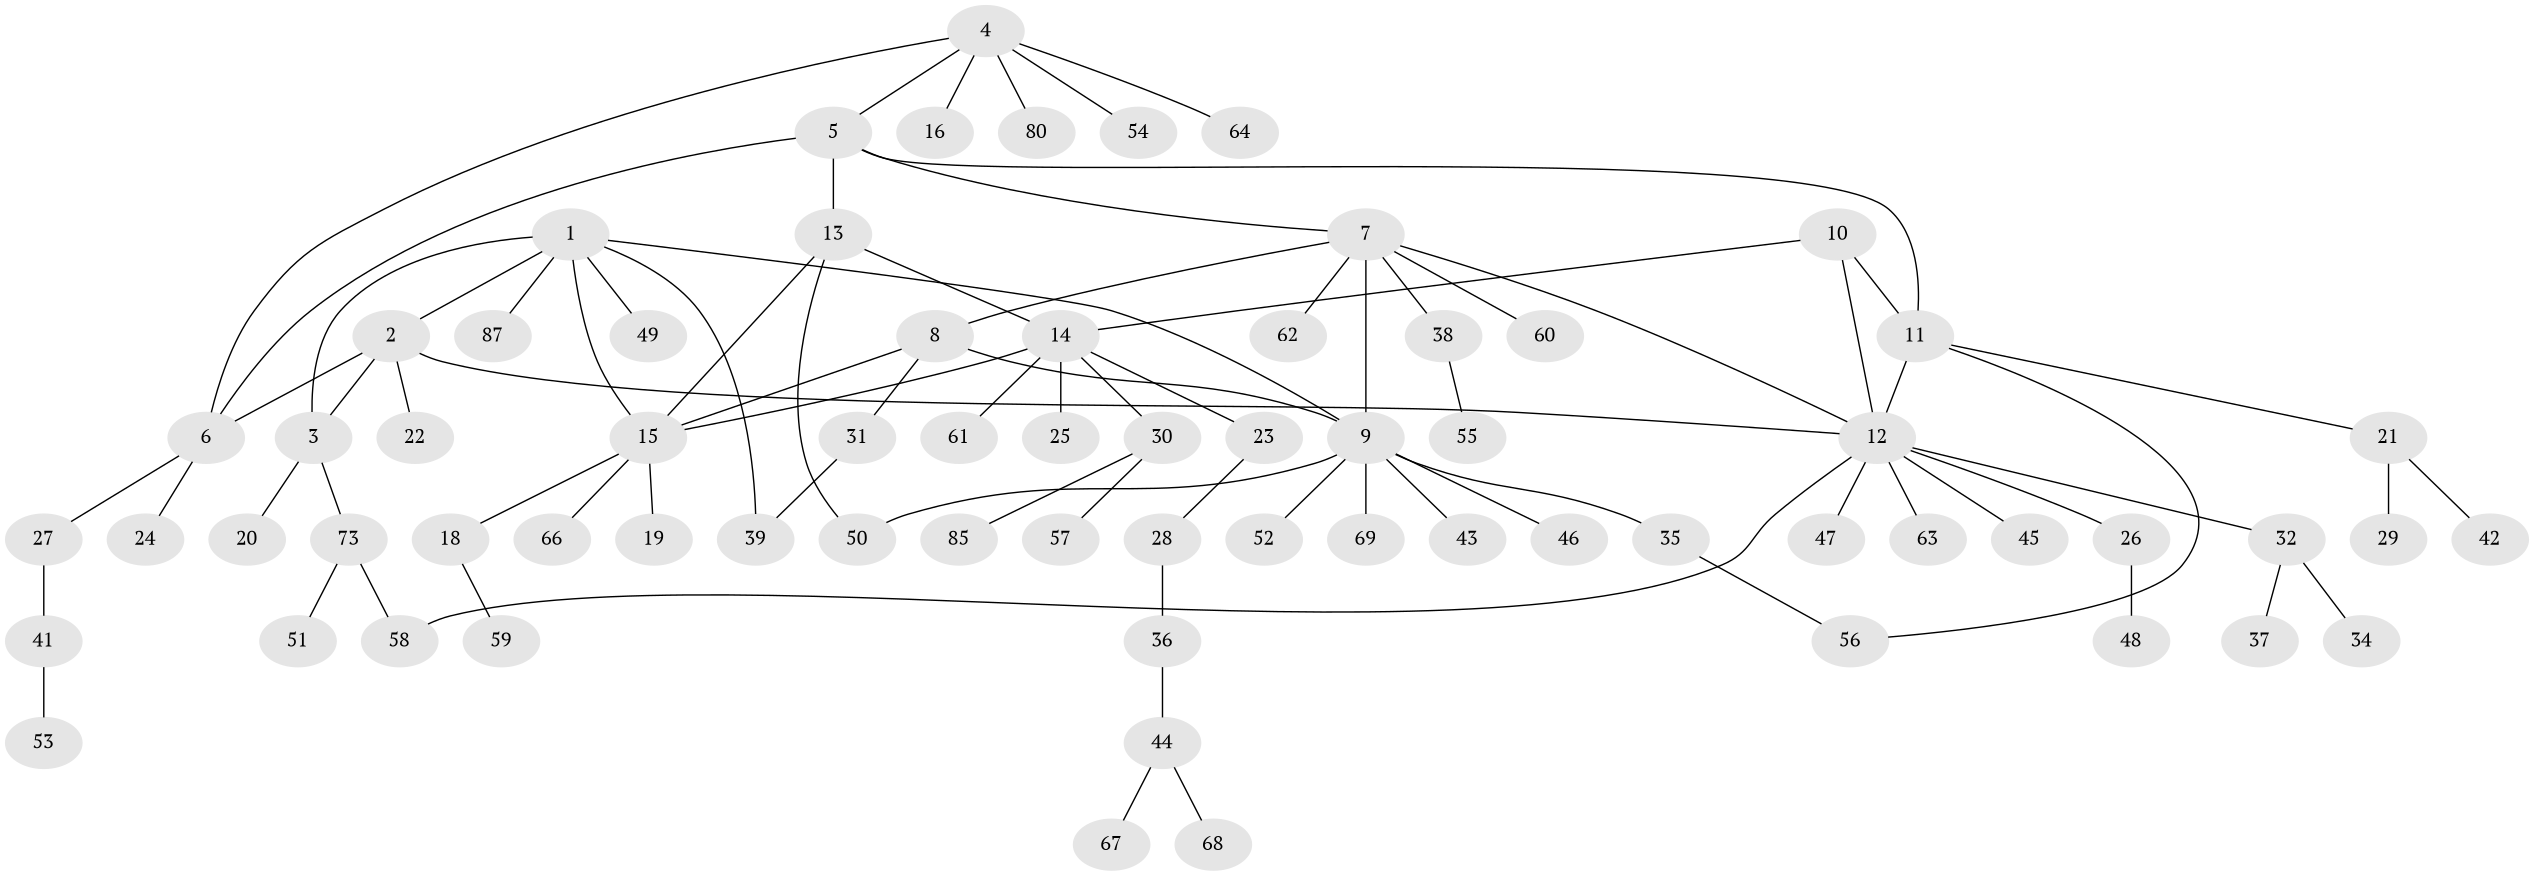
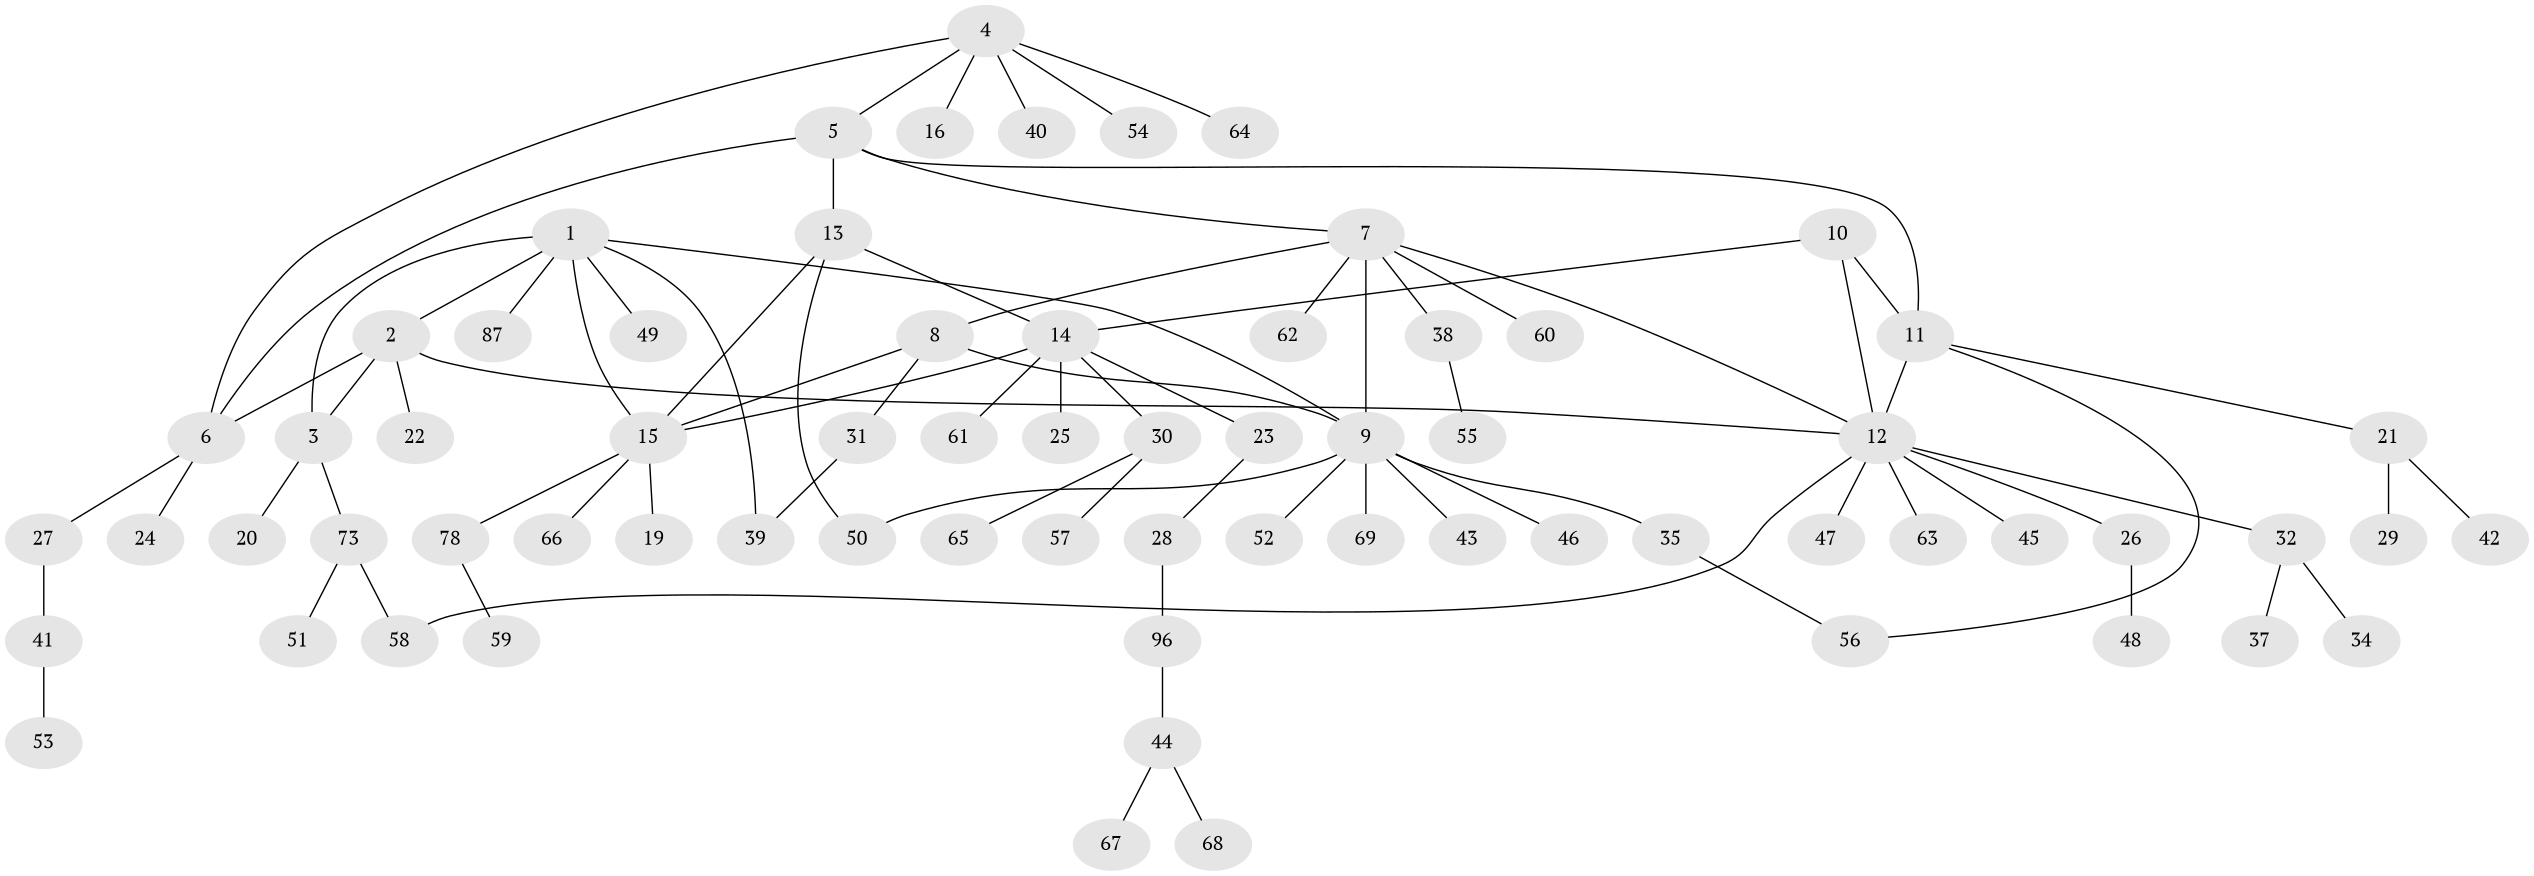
node "80": label "80" -> "40"
node "18": label "18" -> "78"
node "85": label "85" -> "65"
node "36": label "36" -> "96"
